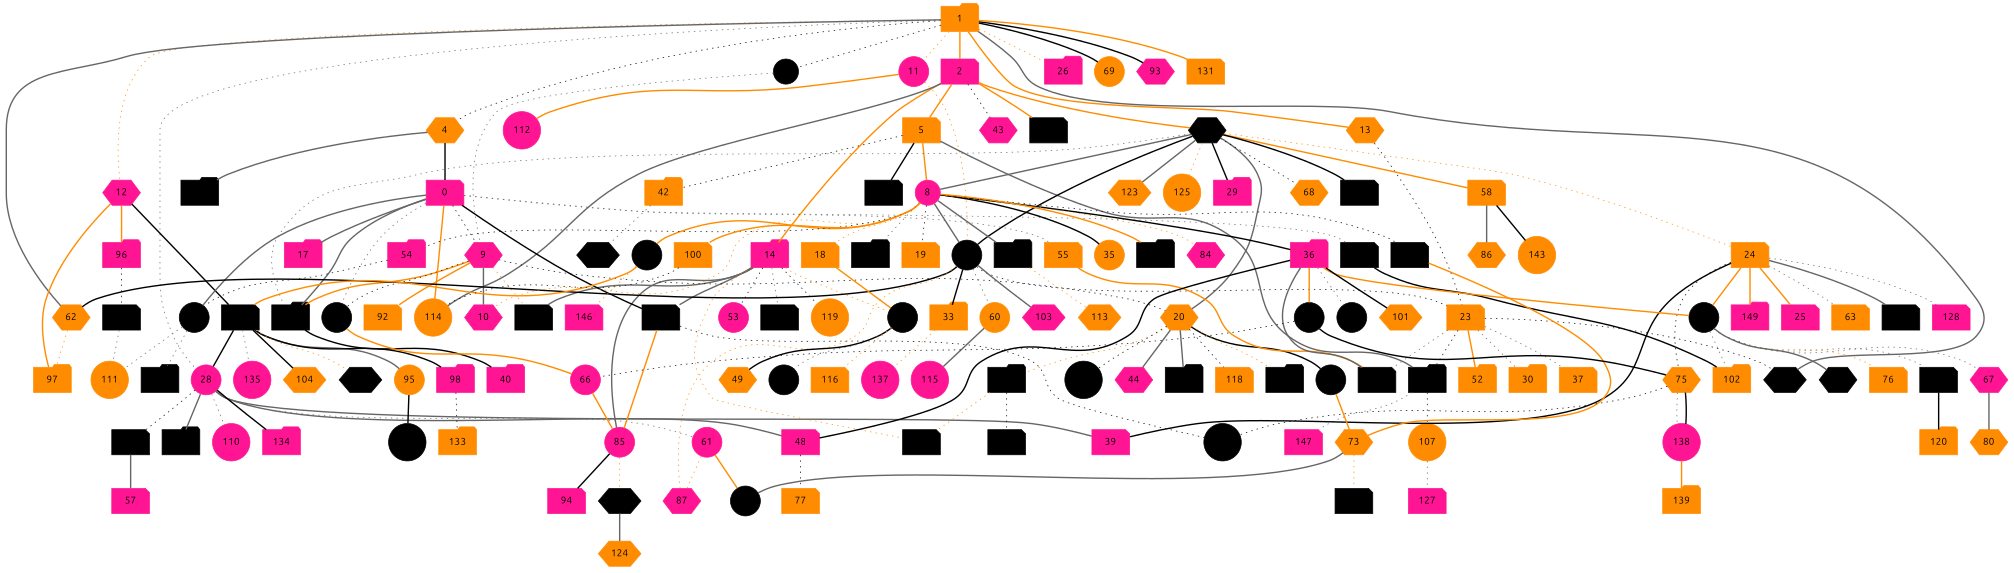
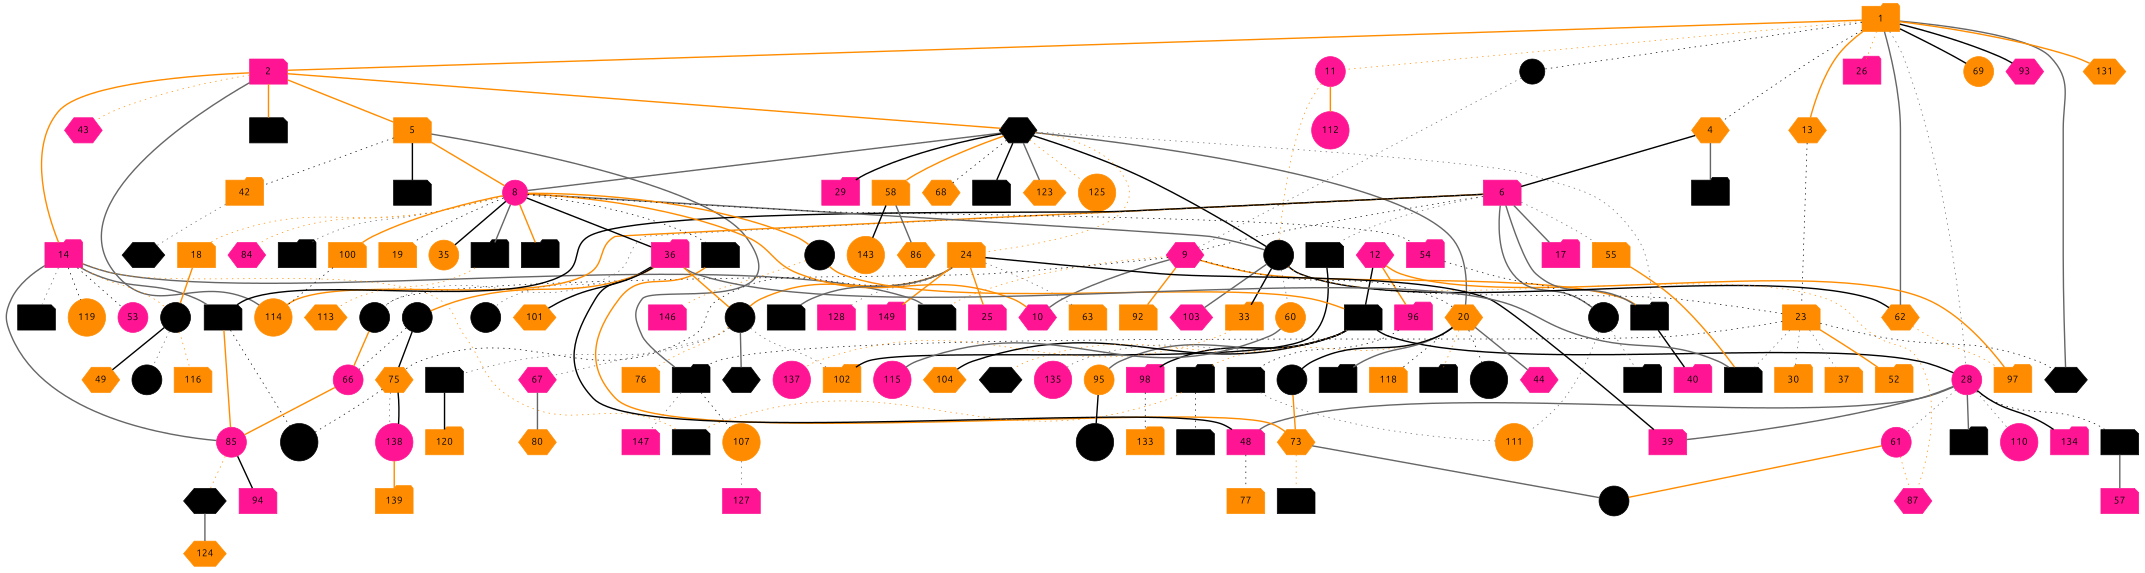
edge "1" -- "12": removed
node "131": shape note -> hexagon
edge "2" -- "43": color black -> darkorange
node "0": label "0" -> "6"
edge "8" -- "10": style dotted -> bold
